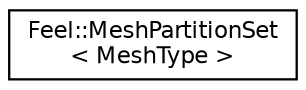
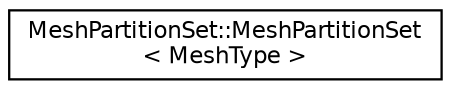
node "Feel::MeshPartitionSet < MeshType >": label "Feel::MeshPartitionSet < MeshType >" -> "MeshPartitionSet::MeshPartitionSet < MeshType >"
